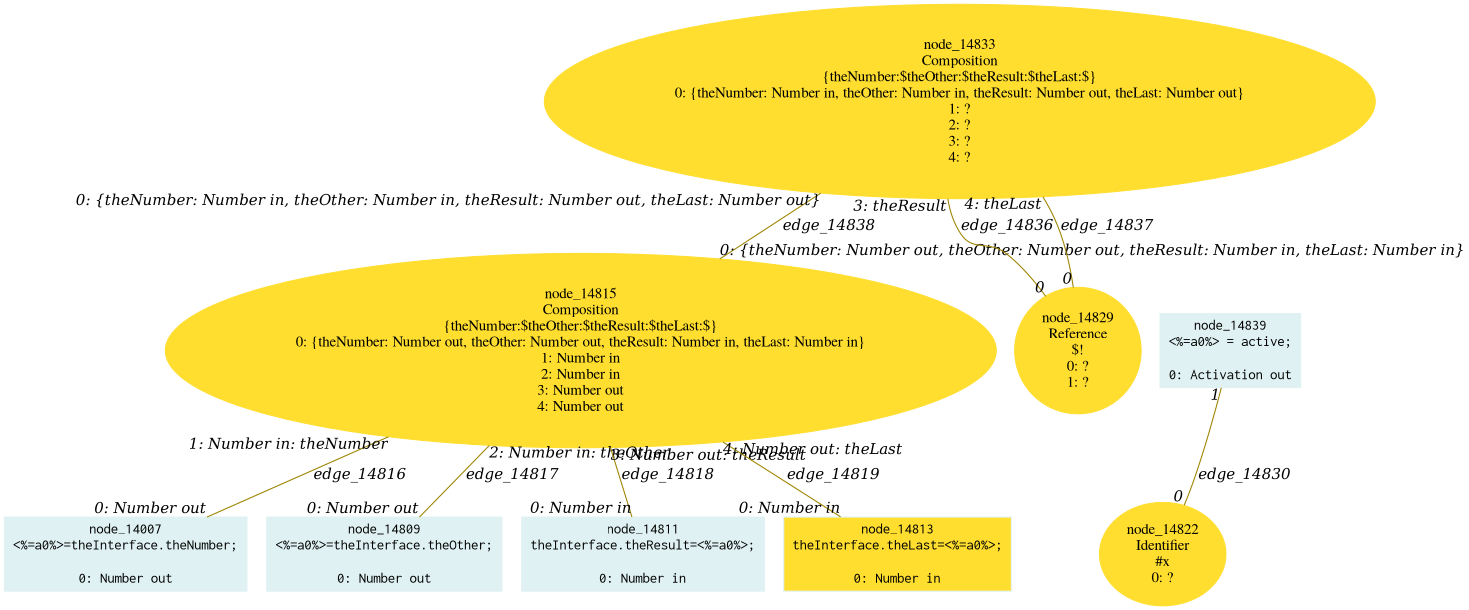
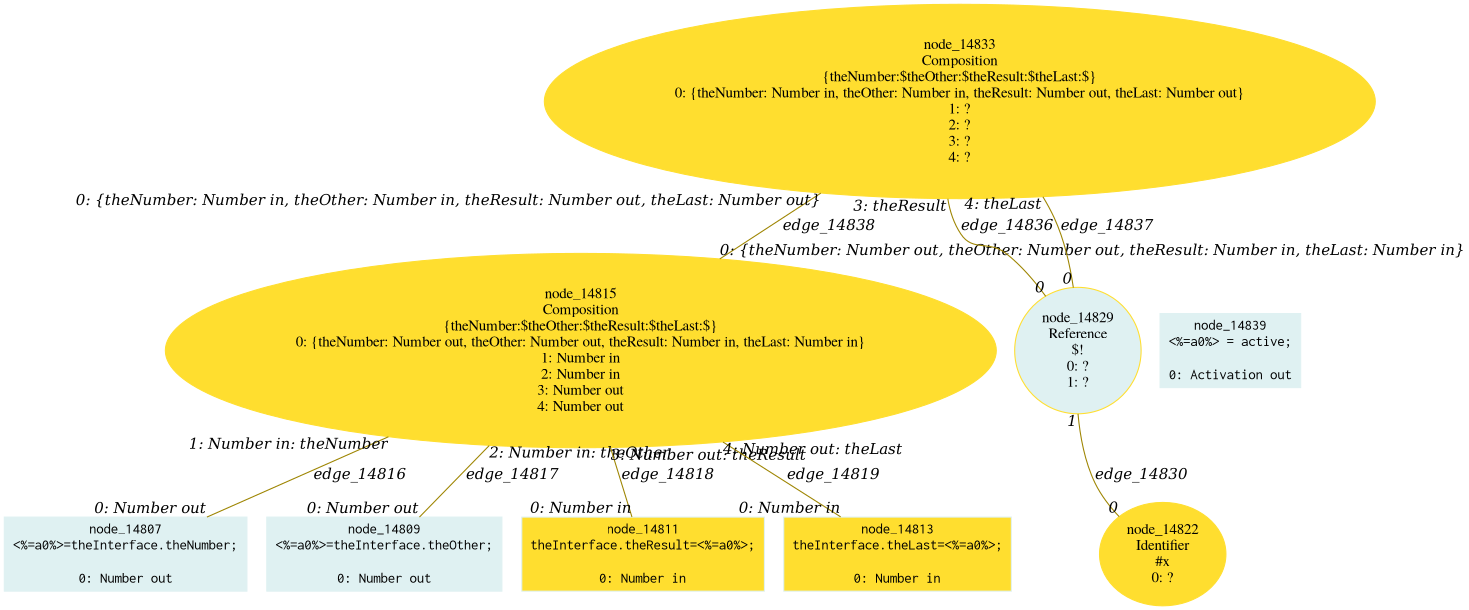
node "node_14829 Reference $! 0: ? 1: ?": fillcolor #ffde2f -> #dff1f2
edge "node_14839 <%=a0%> = active; 0: Activation out" -- "node_14822 Identifier #x 0: ?": now "node_14829 Reference $! 0: ? 1: ?" -- "node_14822 Identifier #x 0: ?"
node "node_14007 <%=a0%>=theInterface.theNumber; 0: Number out": label "node_14007 <%=a0%>=theInterface.theNumber; 0: Number out" -> "node_14807 <%=a0%>=theInterface.theNumber; 0: Number out"
node "node_14811 theInterface.theResult=<%=a0%>; 0: Number in": fillcolor #dff1f2 -> #ffde2f
